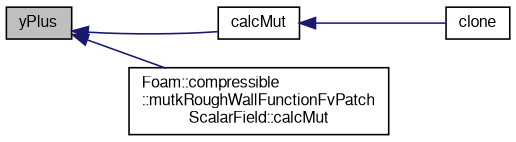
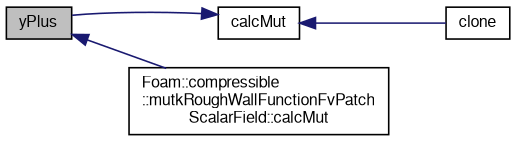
edge "calcMut" -> "yPlus": reversed
